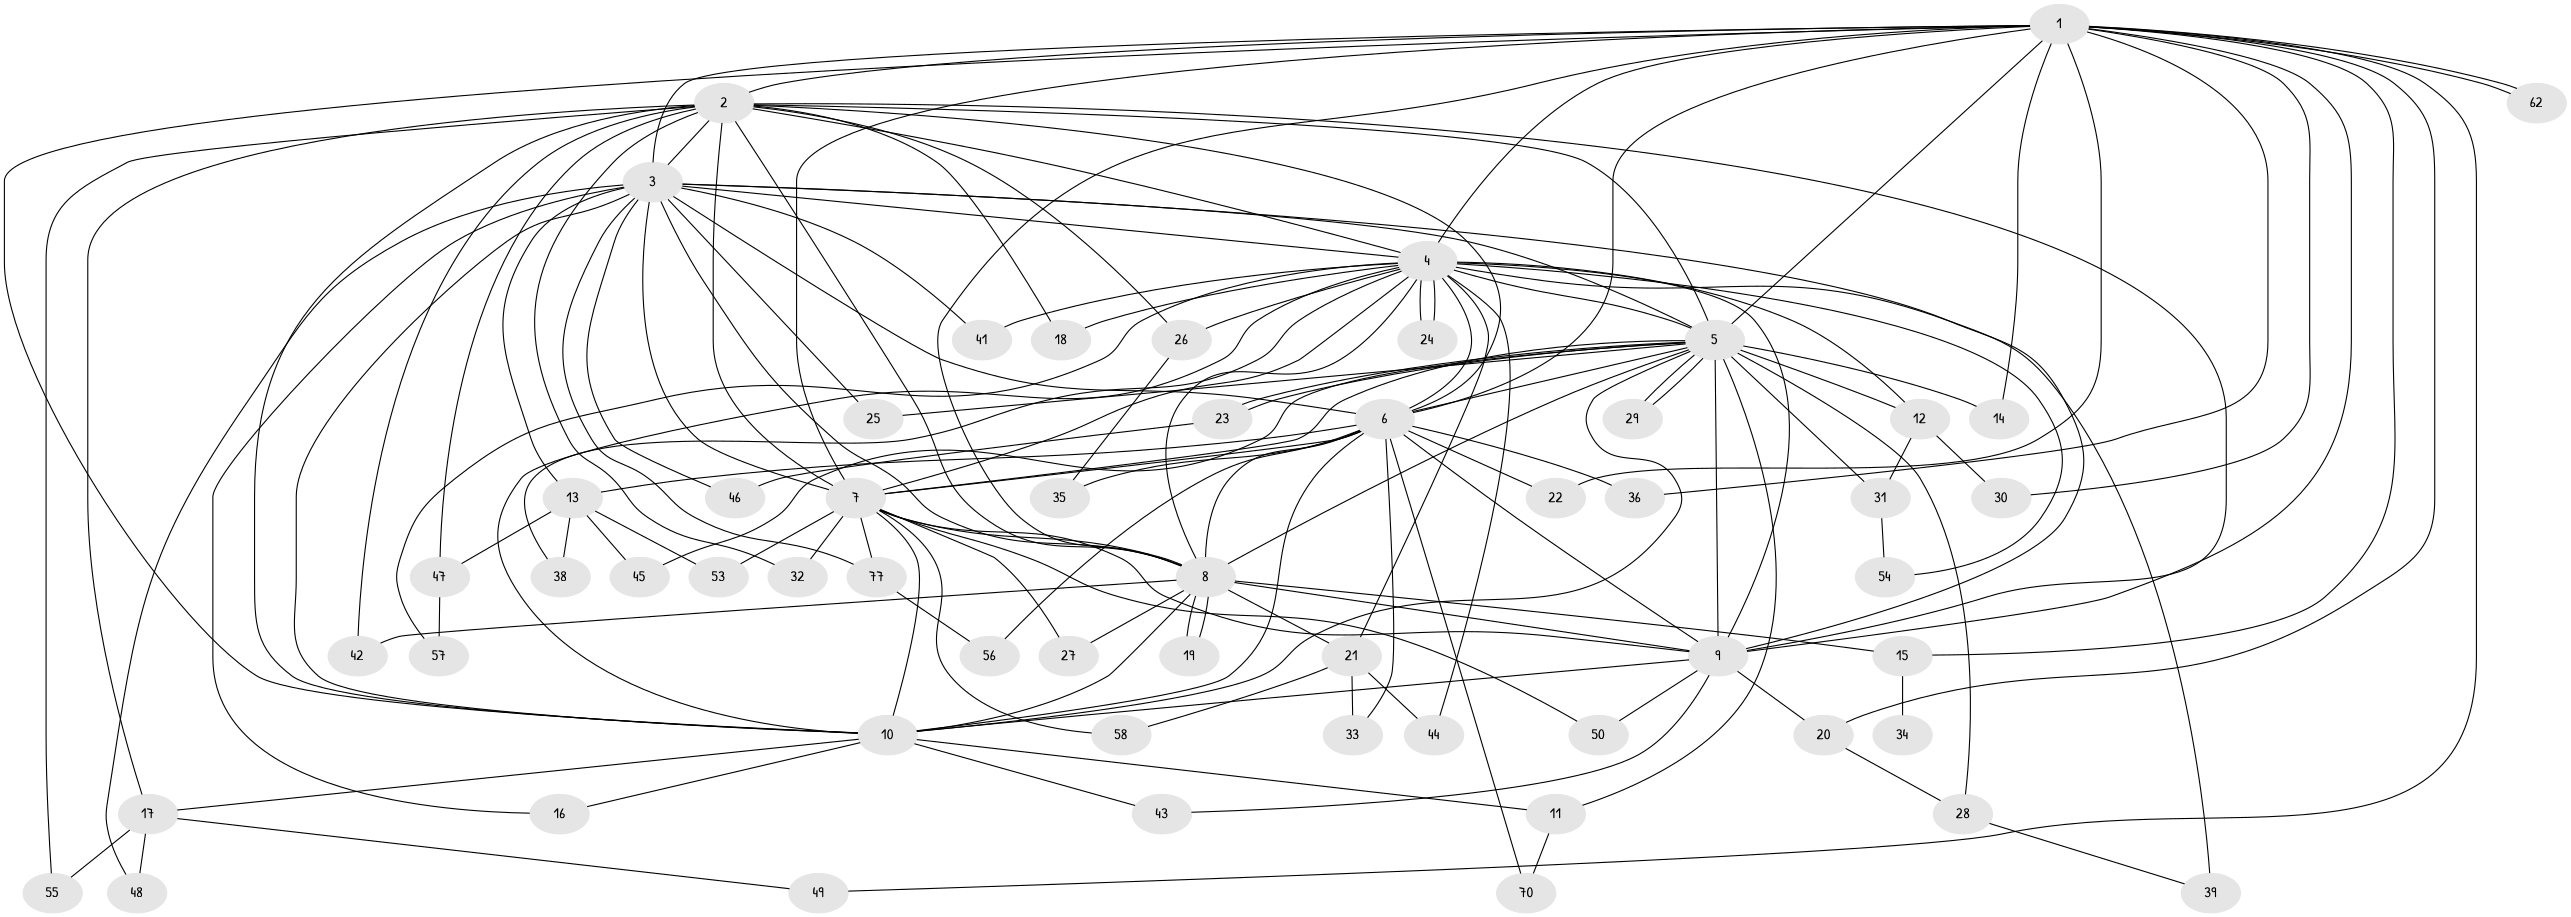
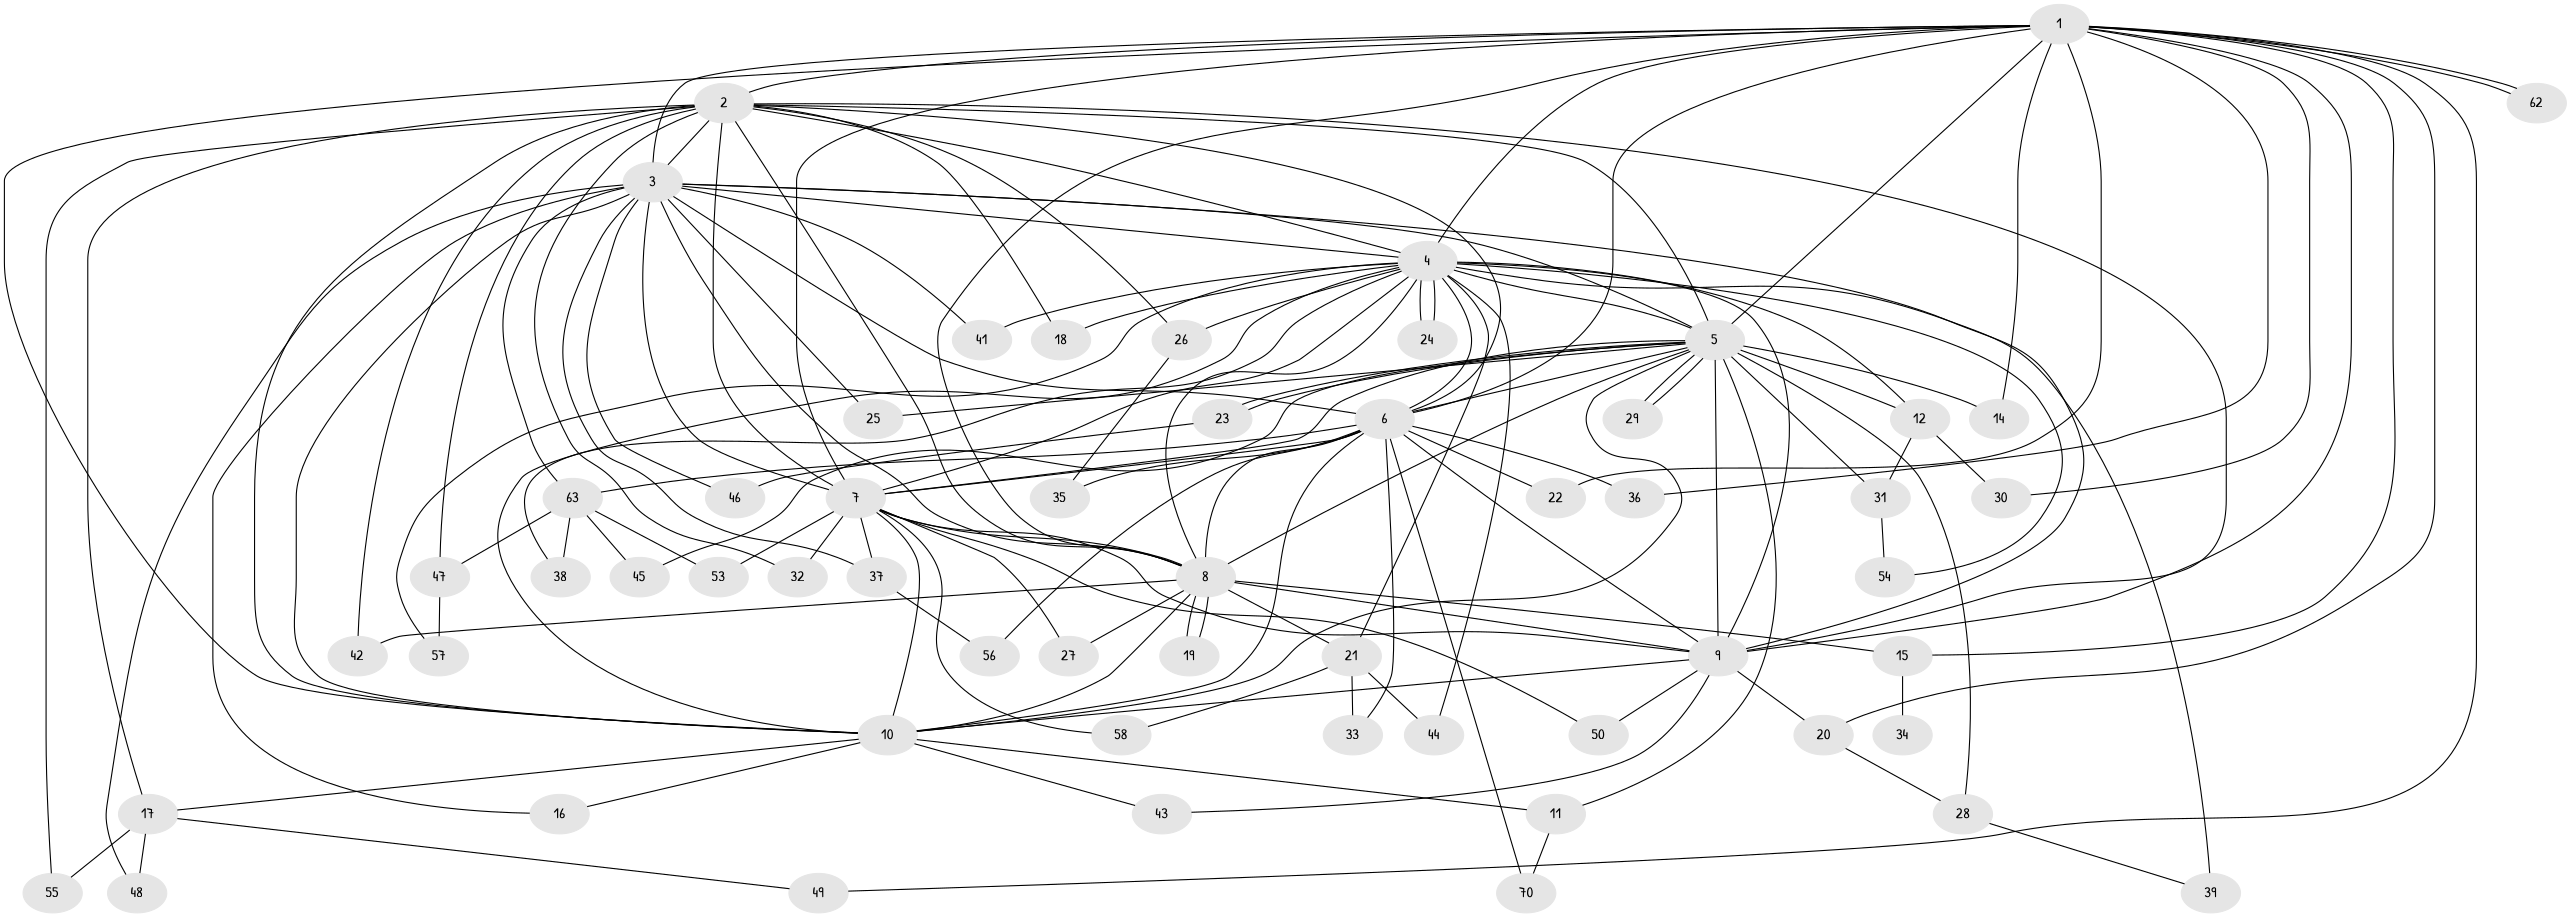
node "13": label "13" -> "63"
node "77": label "77" -> "37"
